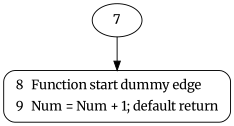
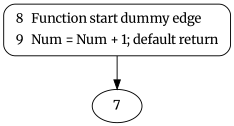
edge "7" -> "8": reversed
